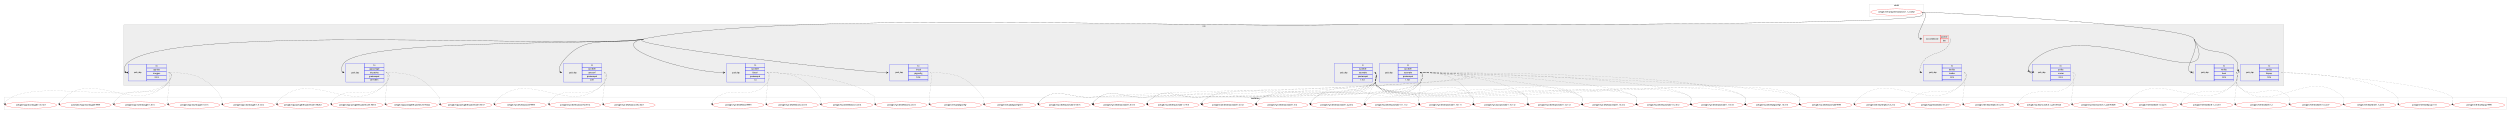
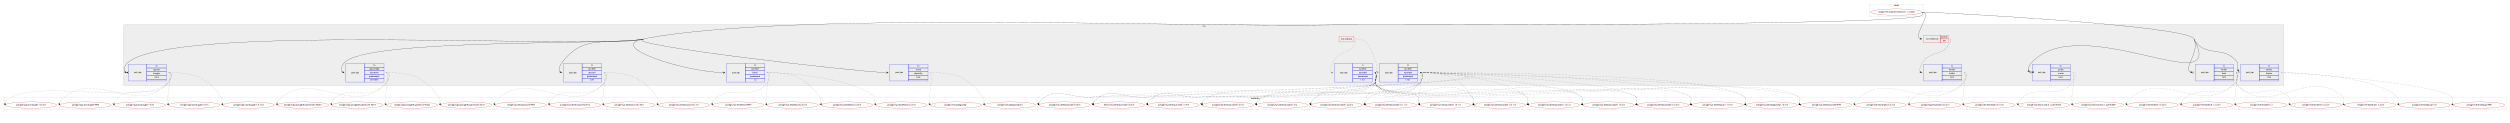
node "any_of_group": added
node "automake://app-doc/doxygen-9999": label "automake://app-doc/doxygen-9999" -> "portage://app-doc/doxygen-9999"
node "portage://app-none/doxygen-1.8.16": label "portage://app-none/doxygen-1.8.16" -> "portage://app-doc/doxygen-1.8.16"
node "portage://sys-devel/autoconf-2.13-r1": added
node "portage://sys-devel/automake-1.8.5-r5": label "portage://sys-devel/automake-1.8.5-r5" -> "libtool://sys-devel/automake-1.8.5-r5"
node "portage://sys-devel/automake-1.16.1-r1": label "portage://sys-devel/automake-1.16.1-r1" -> "portage://sys-net/automake-1.16.1-r1"
node "portage://sys-any/automake-1.15.1-r2": label "portage://sys-any/automake-1.15.1-r2" -> "portage://sys-devel/automake-1.15.1-r2"
node "portage://sys-devel/automake-1.11.6-r3": label "portage://sys-devel/automake-1.11.6-r3" -> "portage://sys-devel/libpcap-1.11.6-r3"
